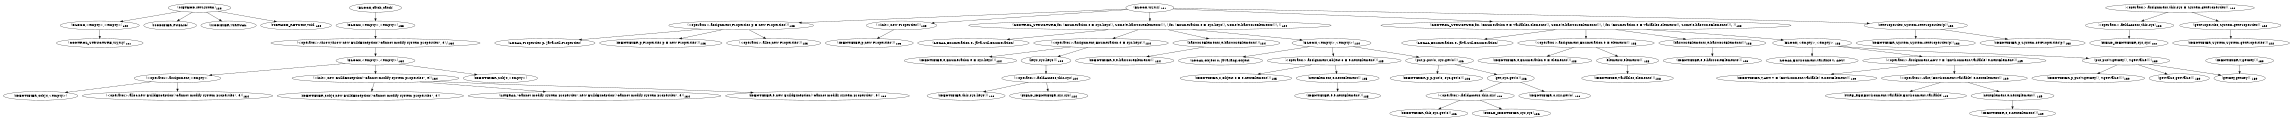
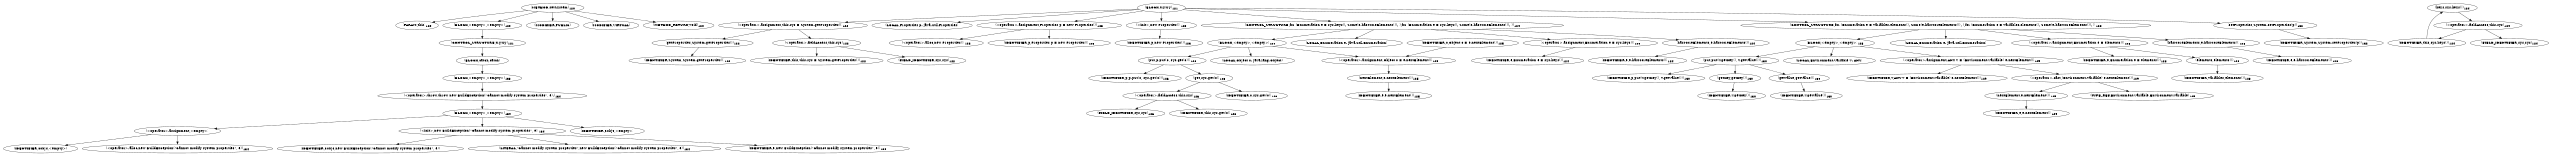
edge "(BLOCK,try,try)" -> "(<operator>.assignment,this.sys = System.getProperties())": added
node "(PARAM,this)": added
edge "(<operator>.assignment,Properties p = new Properties())" -> "(LOCAL,Properties p: java.util.Properties)": now "(BLOCK,try,try)" -> "(LOCAL,Properties p: java.util.Properties)"
node "(IDENTIFIER,p,System.setProperties(p))": removed
edge "(CONTROL_STRUCTURE,try,try)" -> "(BLOCK,catch,catch)": added
edge "(<operator>.assignment,Enumeration e = sys.keys())" -> "(keys,sys.keys())": now "(IDENTIFIER,this,sys.keys())" -> "(keys,sys.keys())"
node "(IDENTIFIER,this,this.sys = System.getProperties())": added
edge "(IDENTIFIER,v,getKey())" -> "(getKey,getKey())": reversed
edge "(<operator>.assignment,Object o = e.nextElement())" -> "(IDENTIFIER,o,Object o = e.nextElement())": reversed
node "(IDENTIFIER,v,getValue())": added
